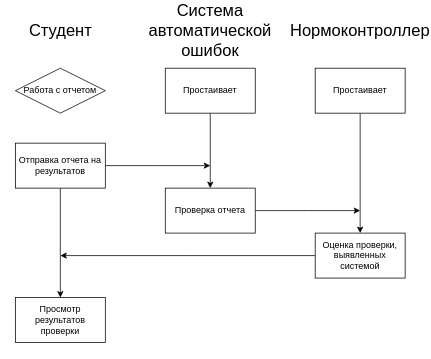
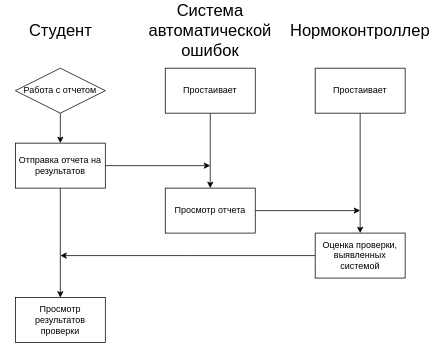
edge "Работа с отчетом" -> "Отправка отчета на результатов": added
node "Проверка отчета": label "Проверка отчета" -> "Просмотр отчета"
